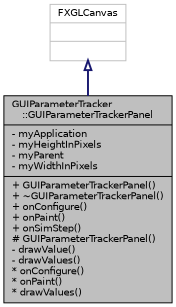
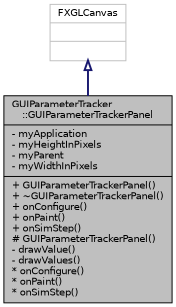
node "GUIParameterTracker": text "* drawValues()" -> "* onSimStep()"
